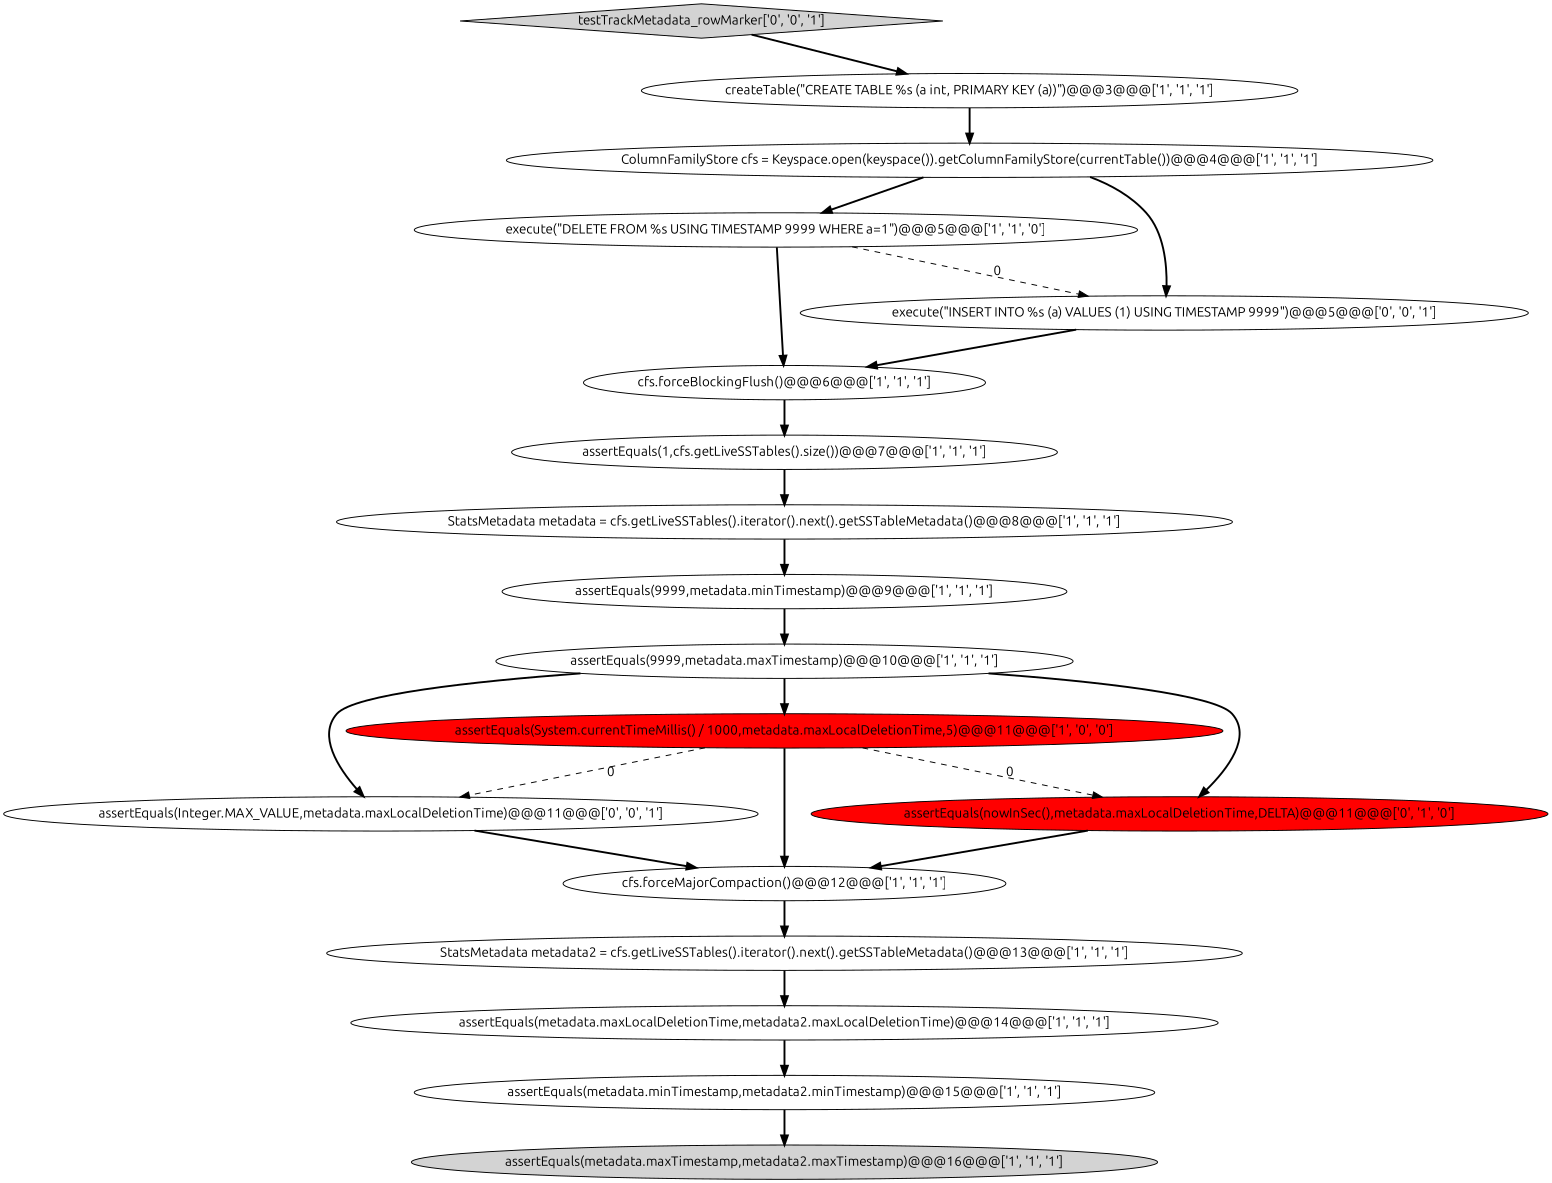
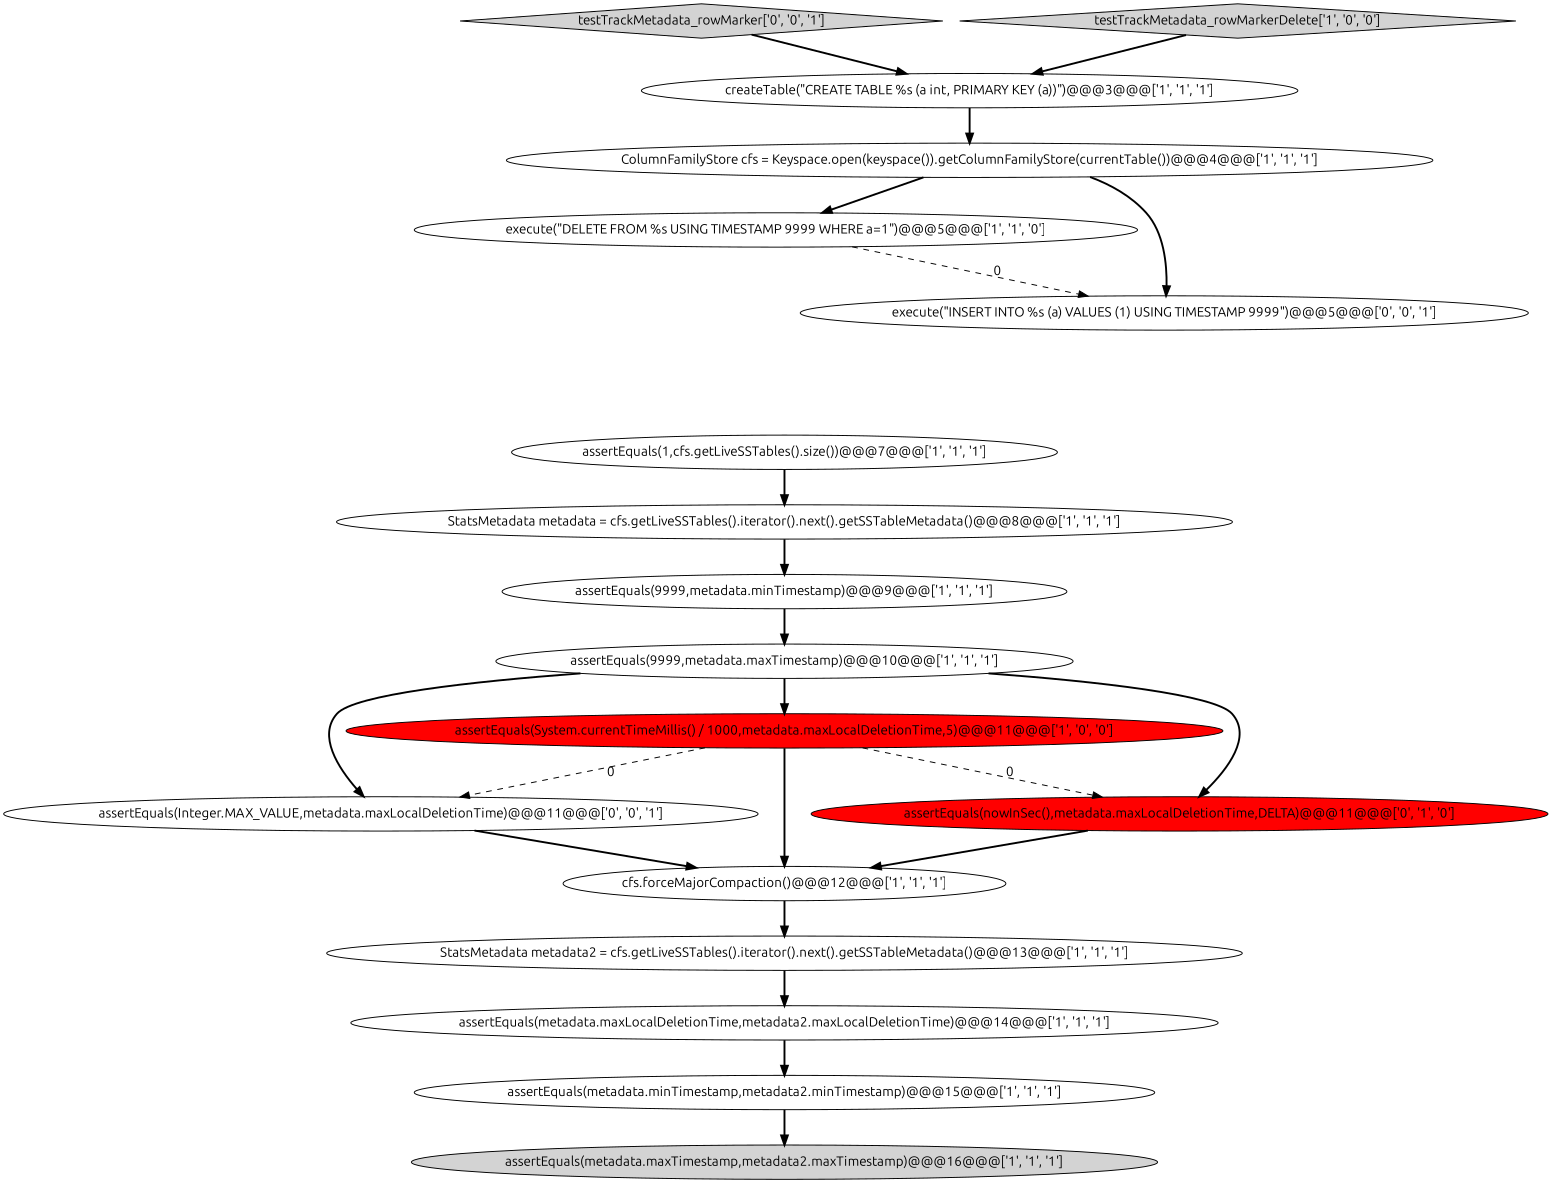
node "testTrackMetadata_rowMarkerDelete['1', '0', '0']": added
node "cfs.forceBlockingFlush()@@@6@@@['1', '1', '1']": removed
